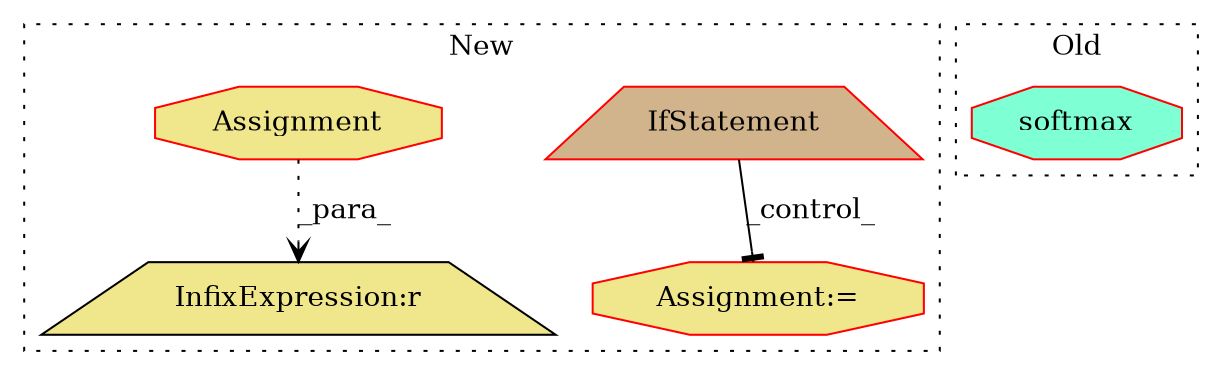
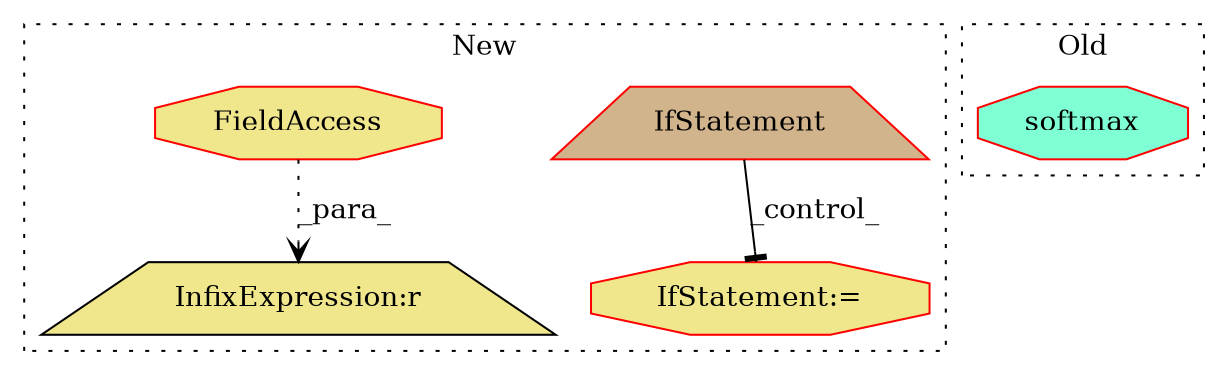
node "Assignment": label "Assignment" -> "FieldAccess"
node "Assignment:=": label "Assignment:=" -> "IfStatement:="
